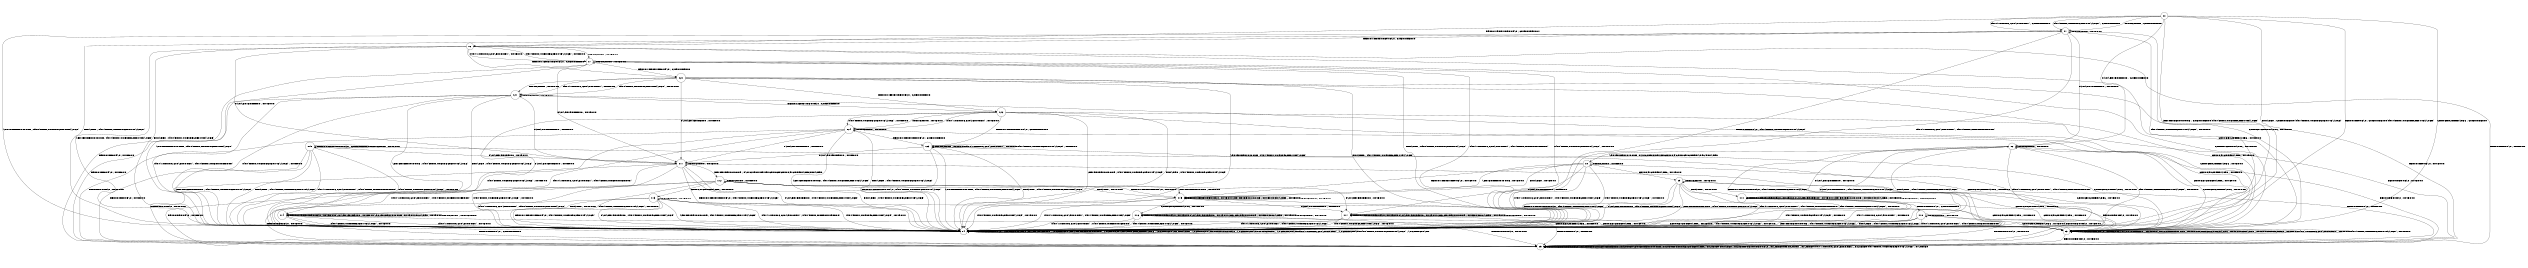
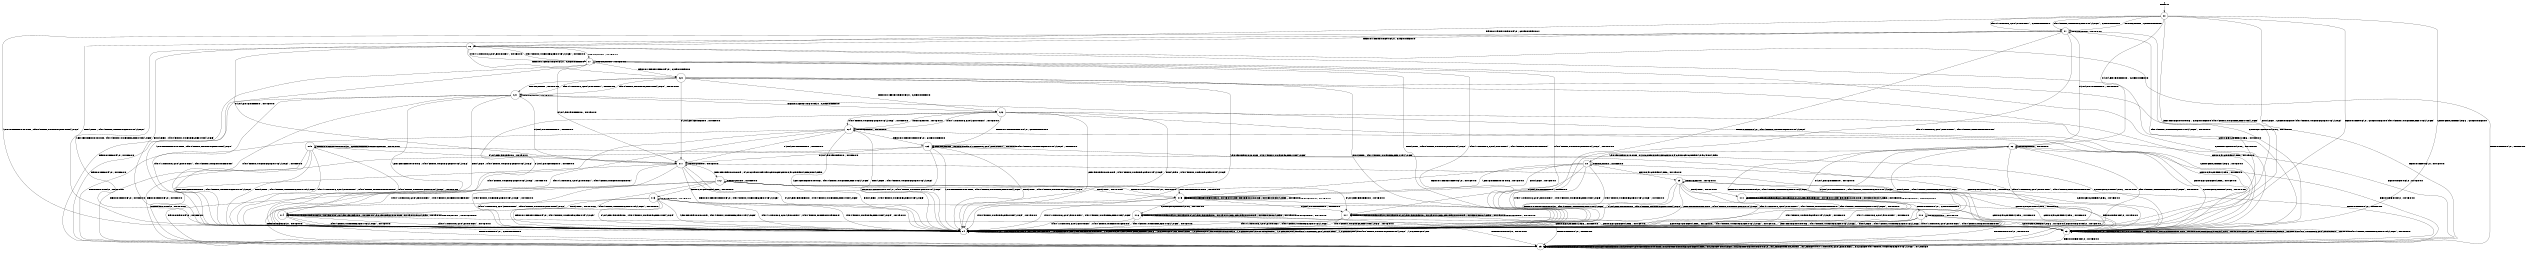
node "__start0": added
edge "s23" -> "s5": added, label "HELLO_REQUEST / TIMEOUT"
